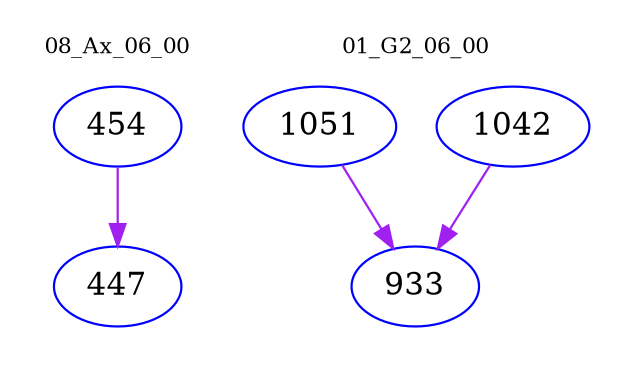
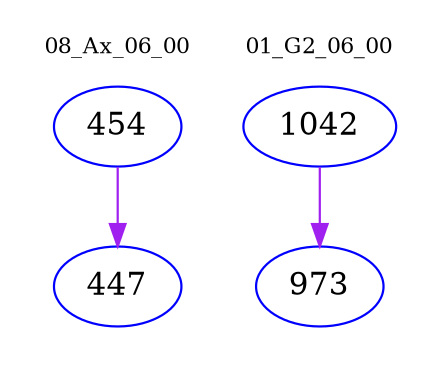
node "1051": removed
node "933": label "933" -> "973"
